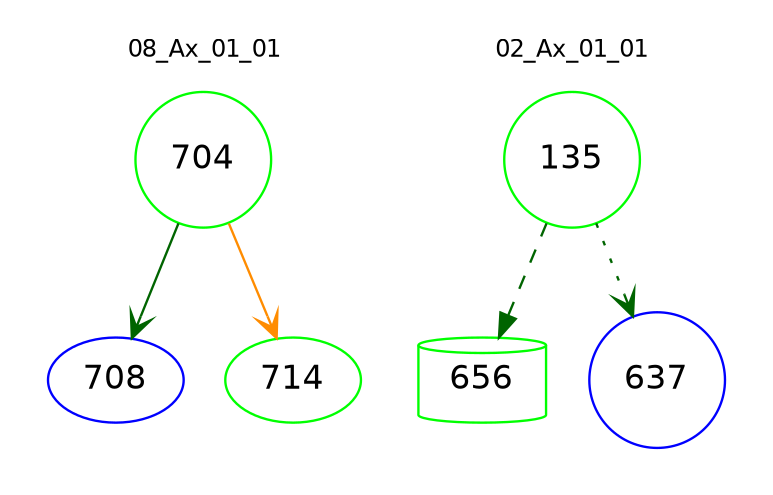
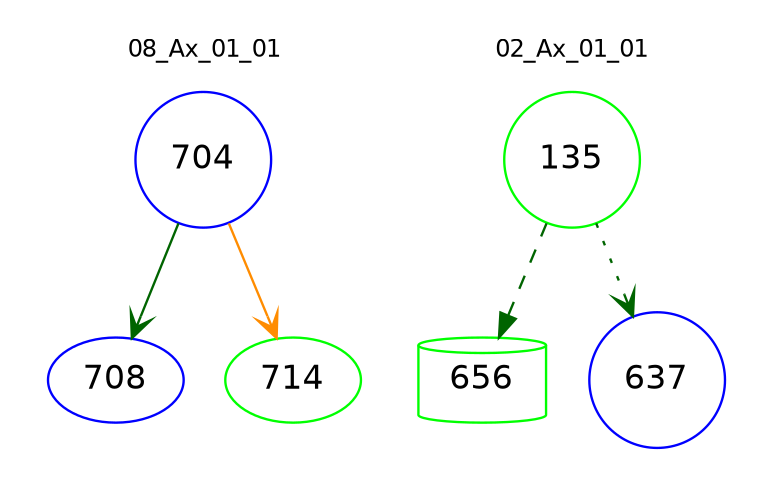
node "704": color green -> blue
